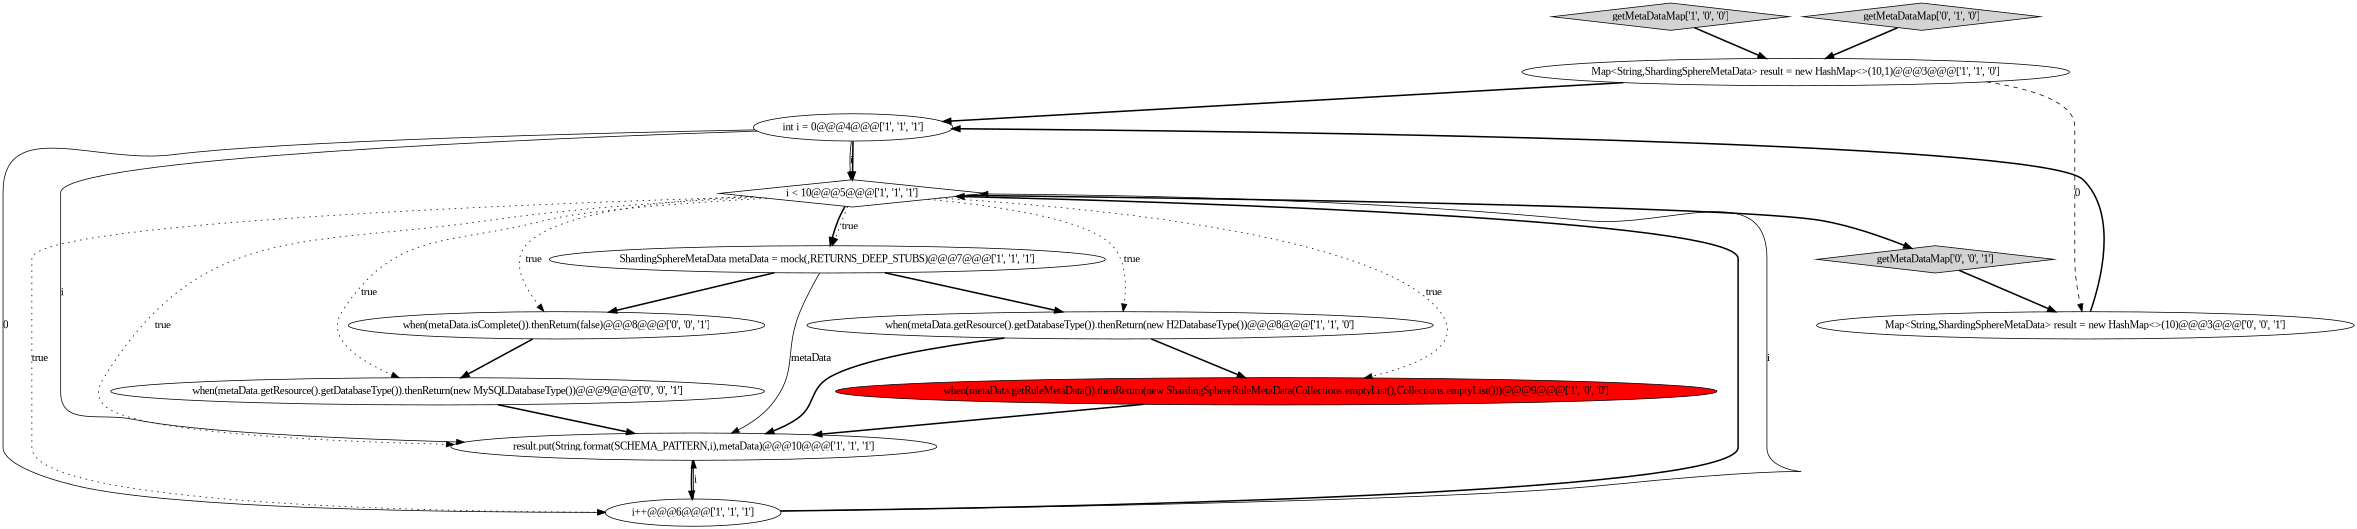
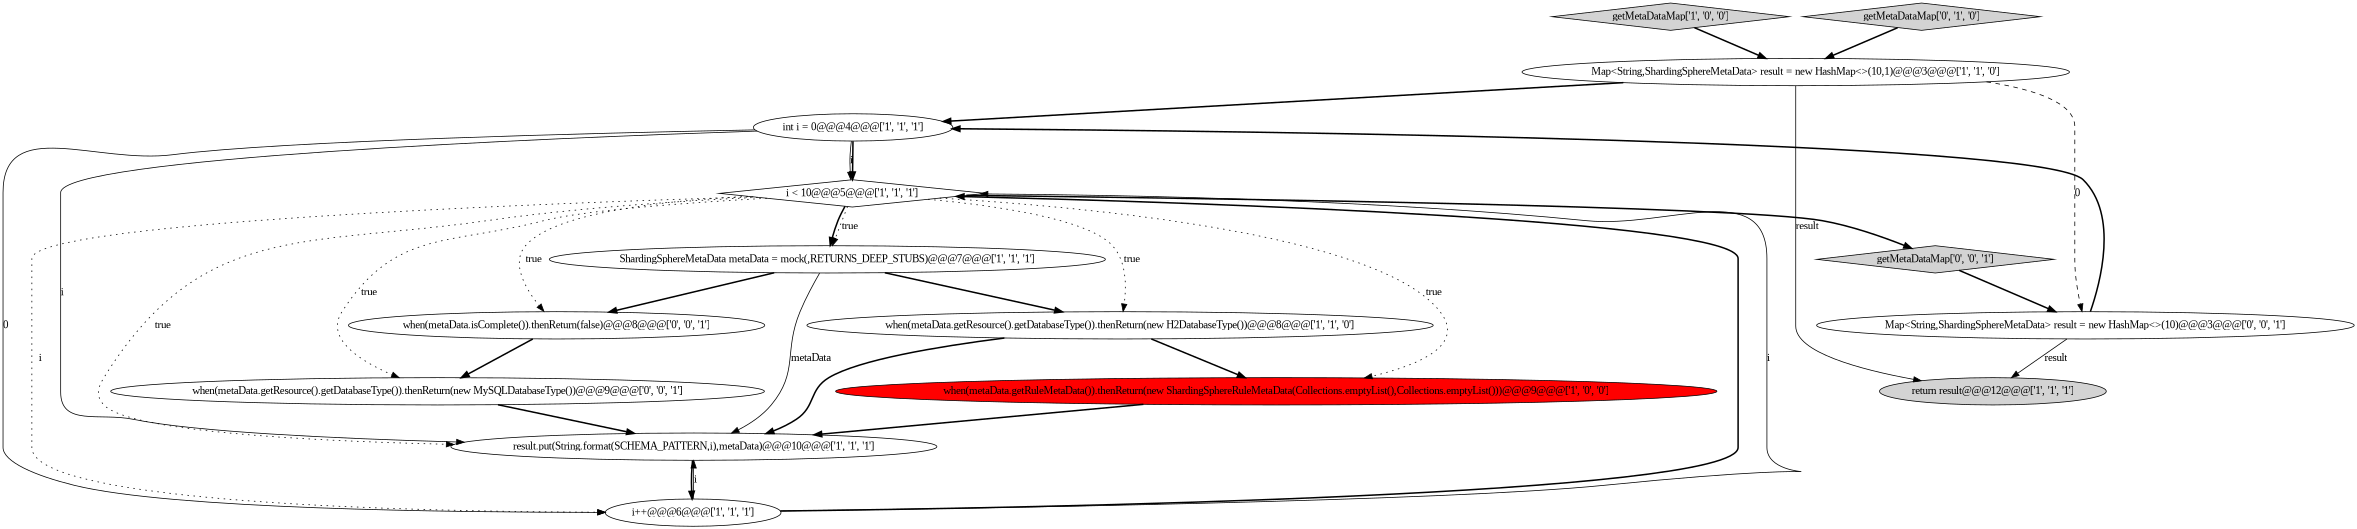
edge "i < 10@@@5@@@['1', '1', '1']" -> "i++@@@6@@@['1', '1', '1']": label "true" -> "i"
node "return result@@@12@@@['1', '1', '1']": added
